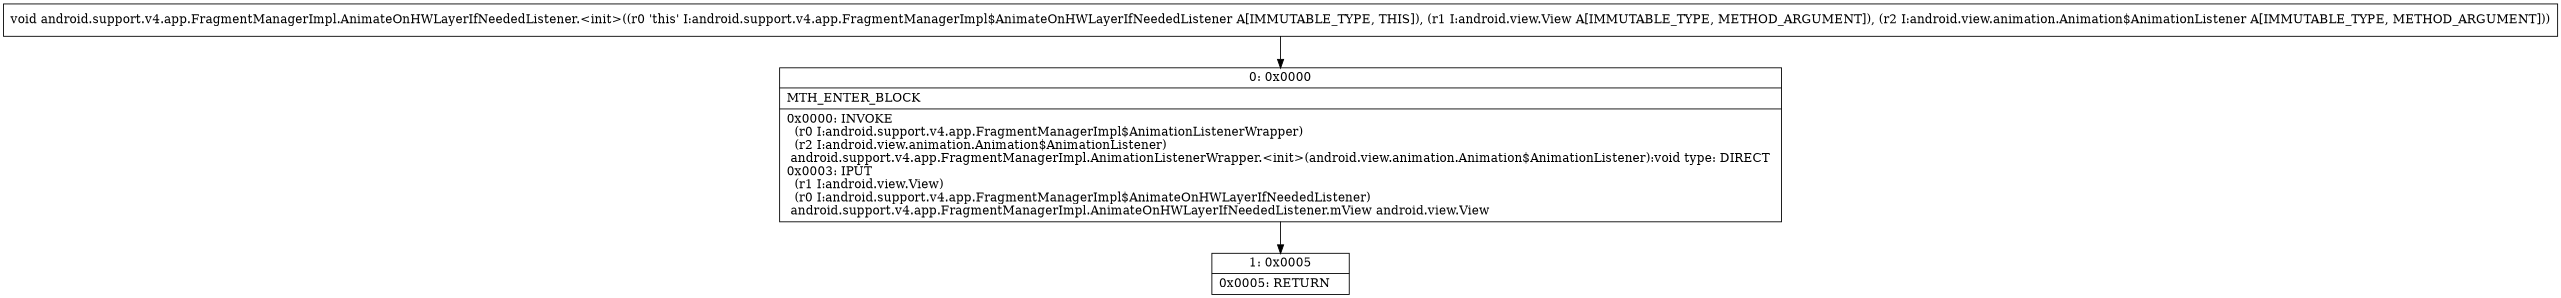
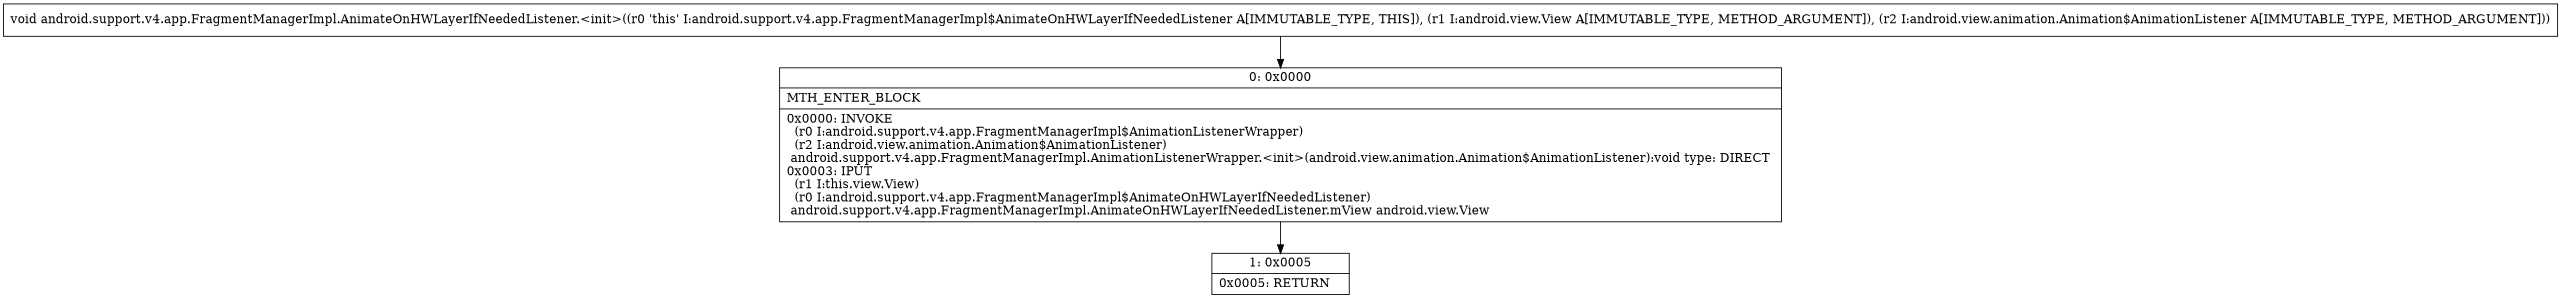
node "0: 0x0000": text "(r1 I:android.view.View)" -> "(r1 I:this.view.View)"
